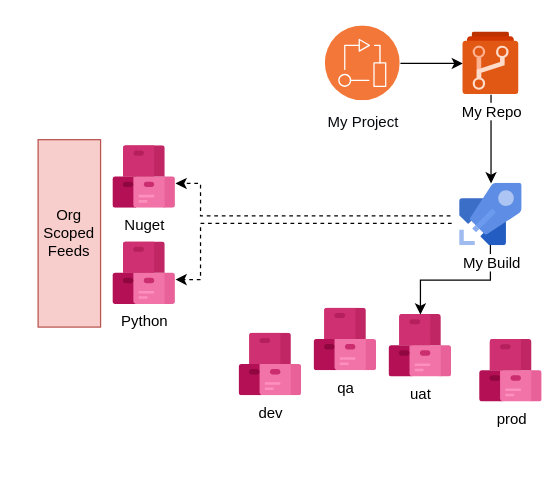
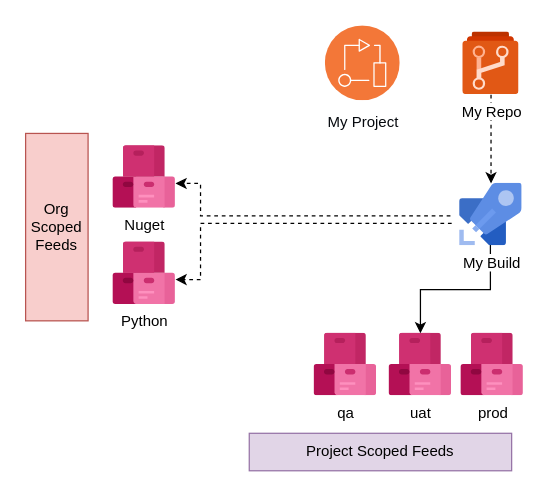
edge "My Project" -> "My Repo": removed
edge "My Repo" -> "My Build": style solid -> dashed
node "Org Scoped Feeds": moved (69, 233) -> (57, 227)
node "qa": moved (346, 339) -> (346, 364)
node "uat": moved (421, 346) -> (421, 364)
node "dev": removed
node "prod": moved (511, 371) -> (493, 364)
node "Project Scoped Feeds": added
